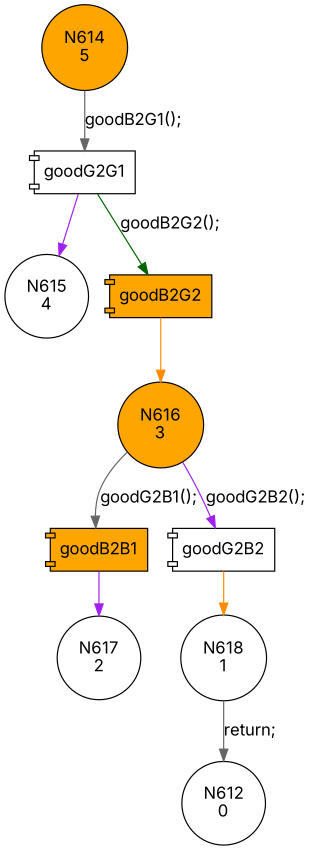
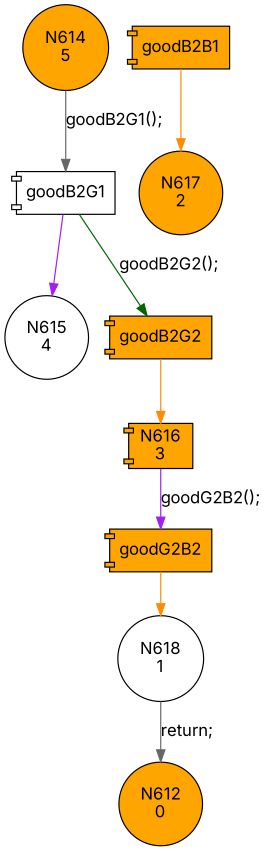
node "goodG2G1": label "goodG2G1" -> "goodB2G1"
node "N616 3": shape circle -> component
edge "N616 3" -> "goodB2B1": removed, label "goodG2B1();"
node "goodG2B2": fillcolor white -> orange
edge "goodB2B1" -> "N617 2": color purple -> darkorange
node "N617 2": fillcolor white -> orange
node "N612 0": fillcolor white -> orange
